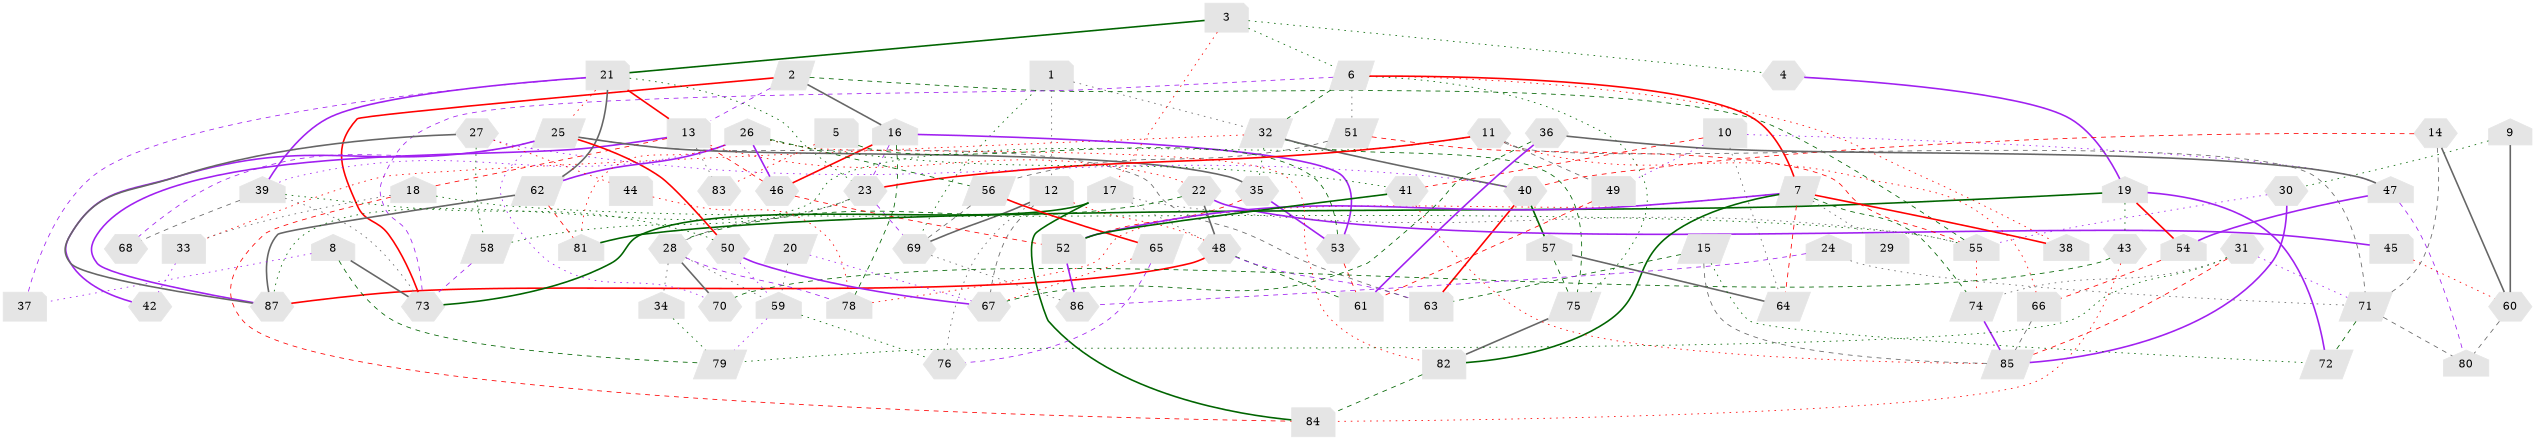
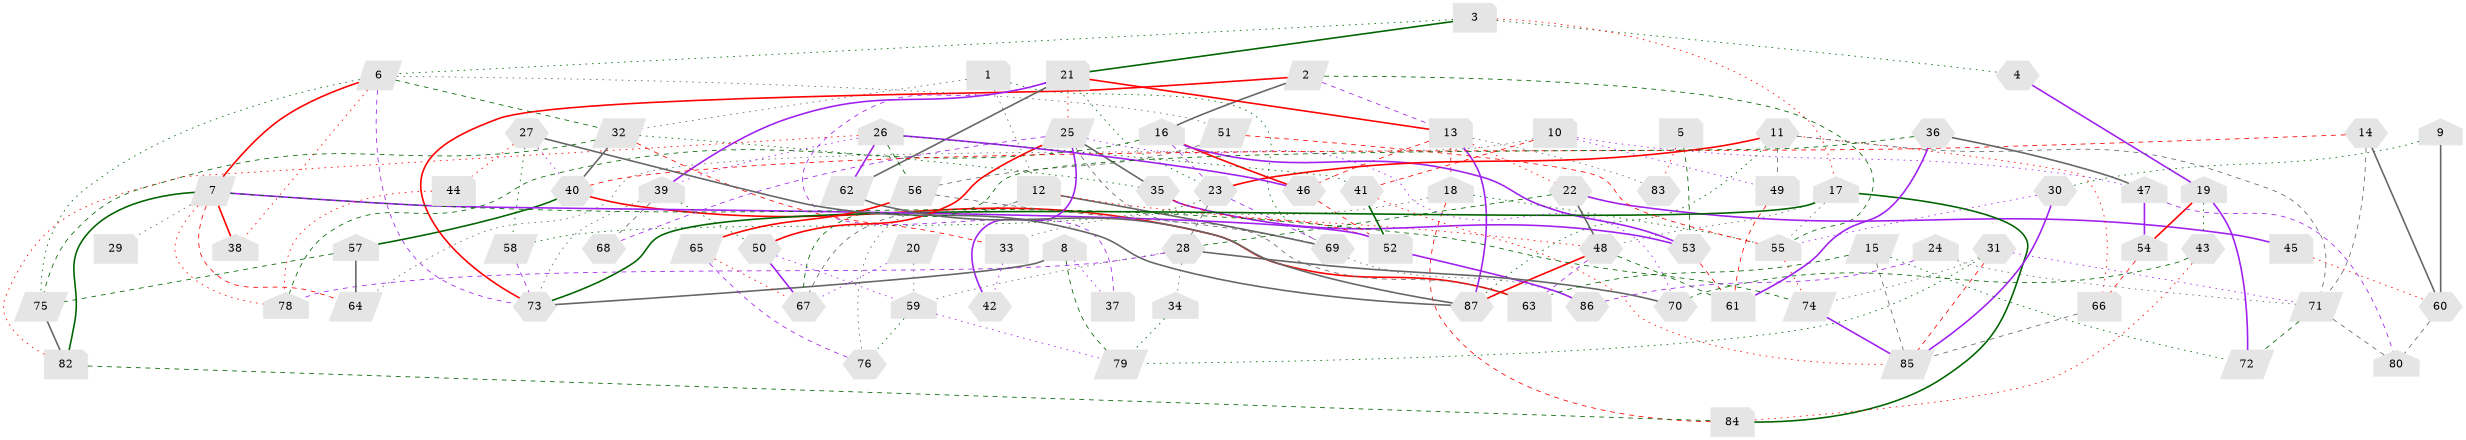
edge "32" -- "33": style dotted -> dashed
node "81": removed
